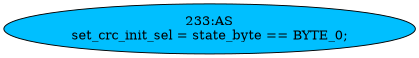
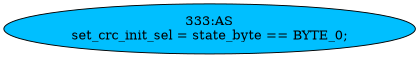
node "233:AS set_crc_init_sel = state_byte == BYTE_0;": label "233:AS set_crc_init_sel = state_byte == BYTE_0;" -> "333:AS set_crc_init_sel = state_byte == BYTE_0;"
